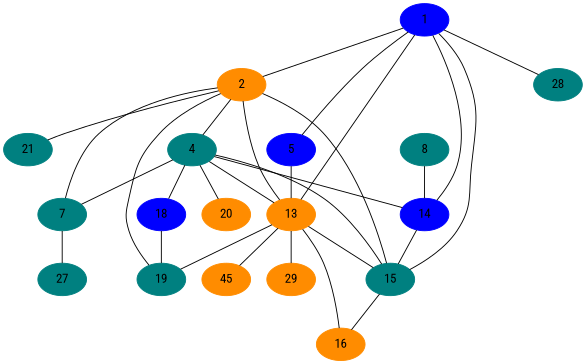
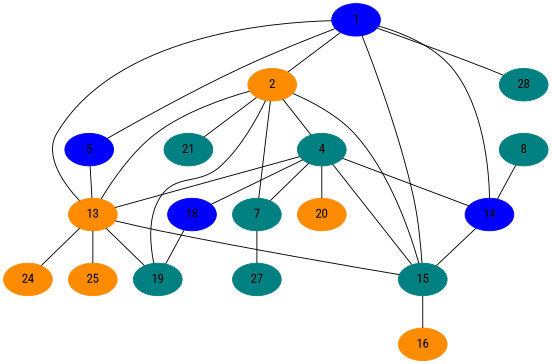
edge "13" -- "16": removed
node "45": label "45" -> "25"
node "29": label "29" -> "24"
